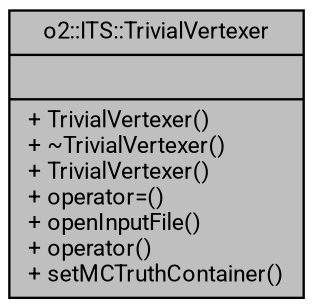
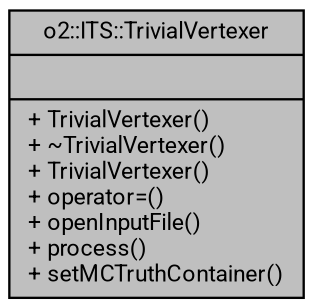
node "o2::ITS::TrivialVertexer": text "+ operator()" -> "+ process()"
